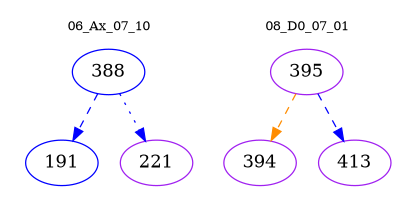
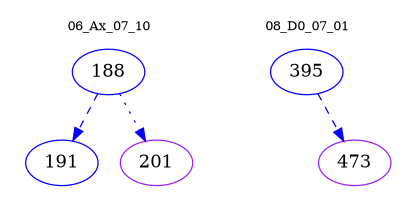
node "388": label "388" -> "188"
node "395": color purple -> blue
node "221": label "221" -> "201"
node "394": removed
node "413": label "413" -> "473"
